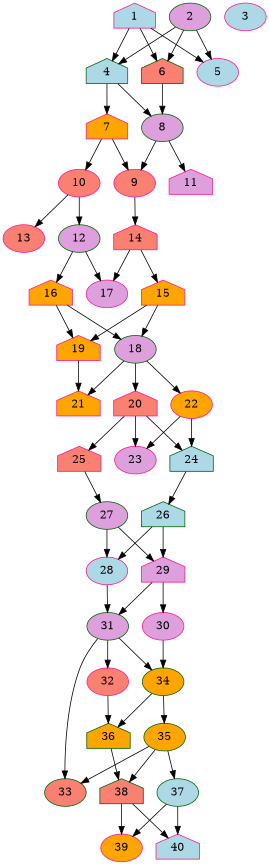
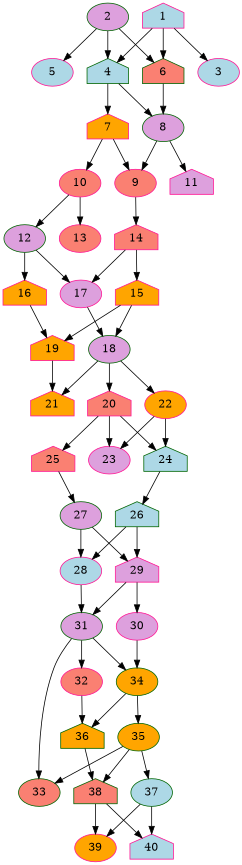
edge "1" -> "5": now "1" -> "3"
edge "16" -> "18": now "17" -> "18"
